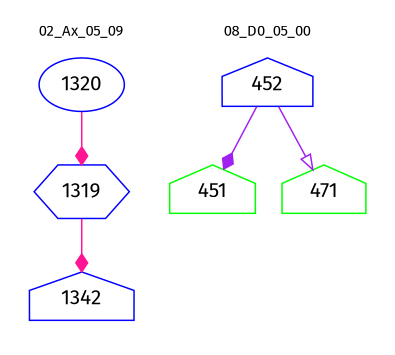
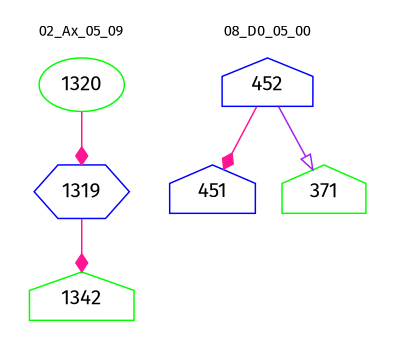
node "1320": color blue -> green
edge "452" -> "451": color purple -> deeppink
node "451": color green -> blue
node "471": label "471" -> "371"
node "1342": color blue -> green
